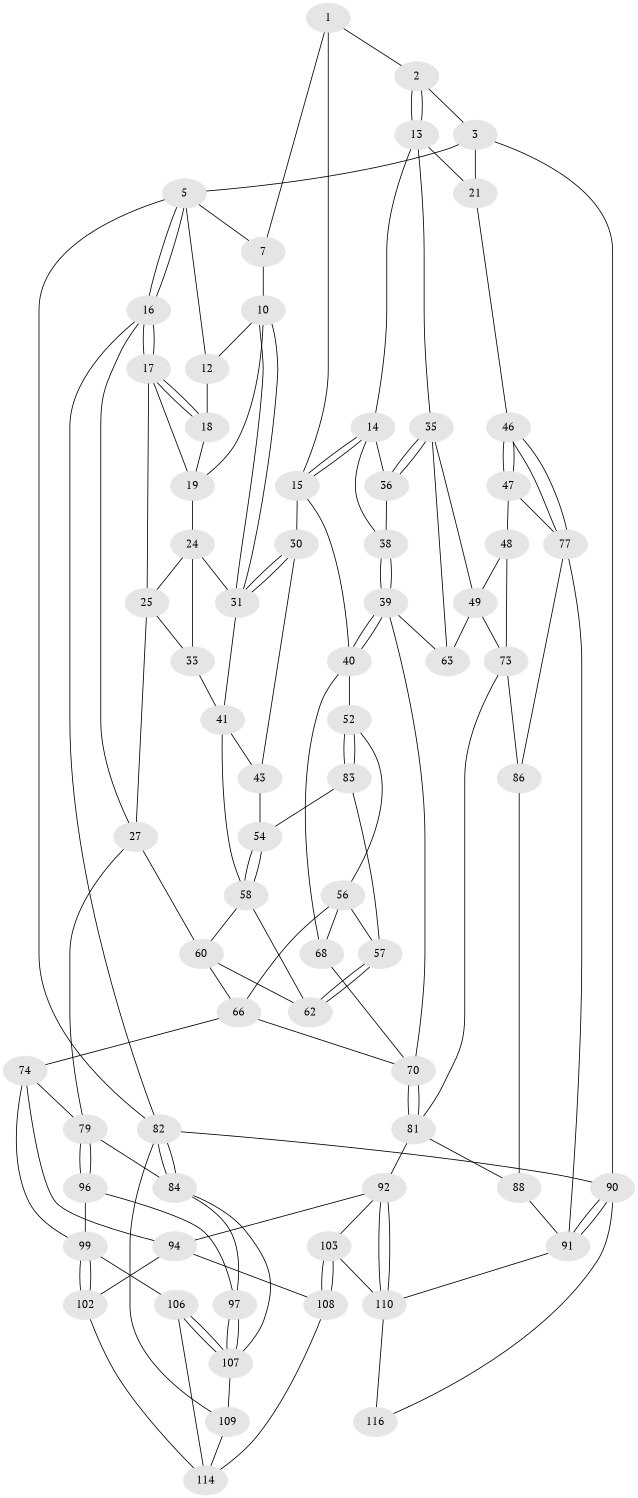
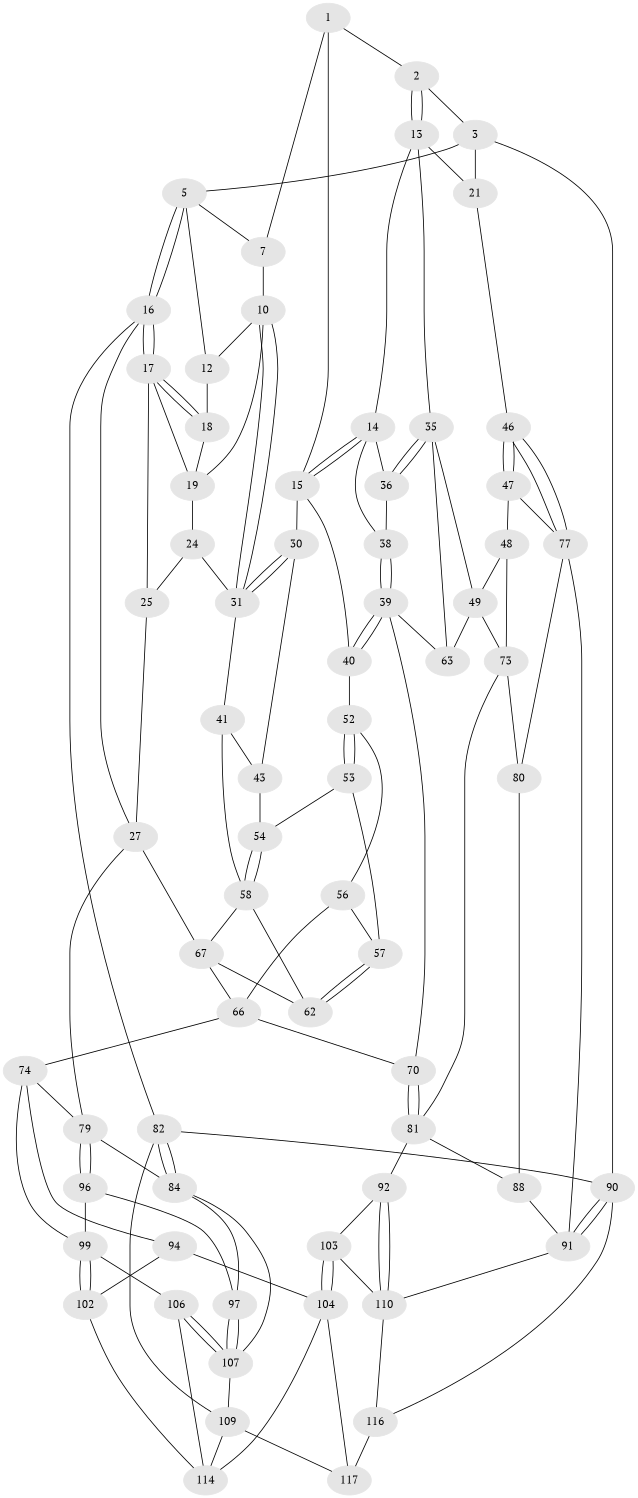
edge "5" -- "82": removed
node "33": removed
node "83": label "83" -> "53"
node "86": label "86" -> "80"
node "60": label "60" -> "67"
node "68": removed
edge "92" -- "94": removed
node "108": label "108" -> "104"
node "117": added
